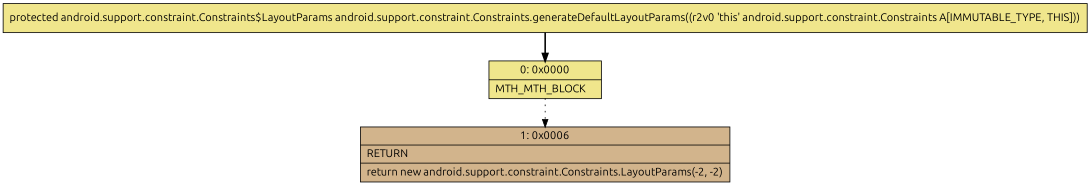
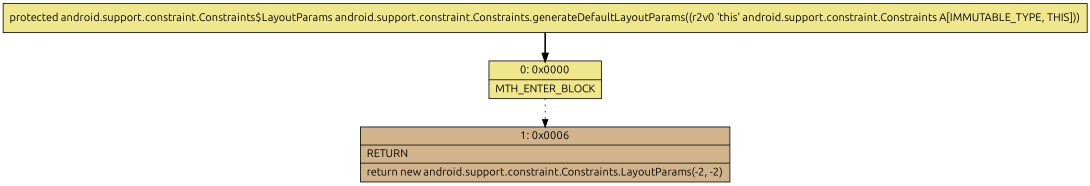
node "0: 0x0000": text "MTH_MTH_BLOCK" -> "MTH_ENTER_BLOCK"
